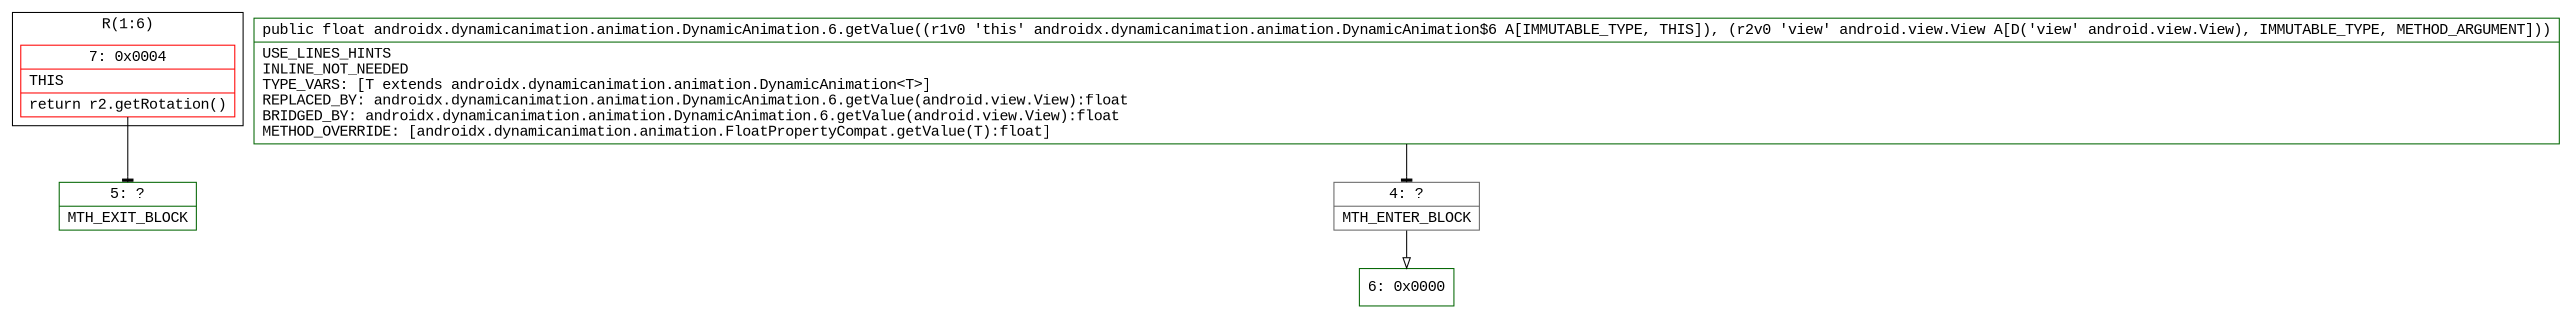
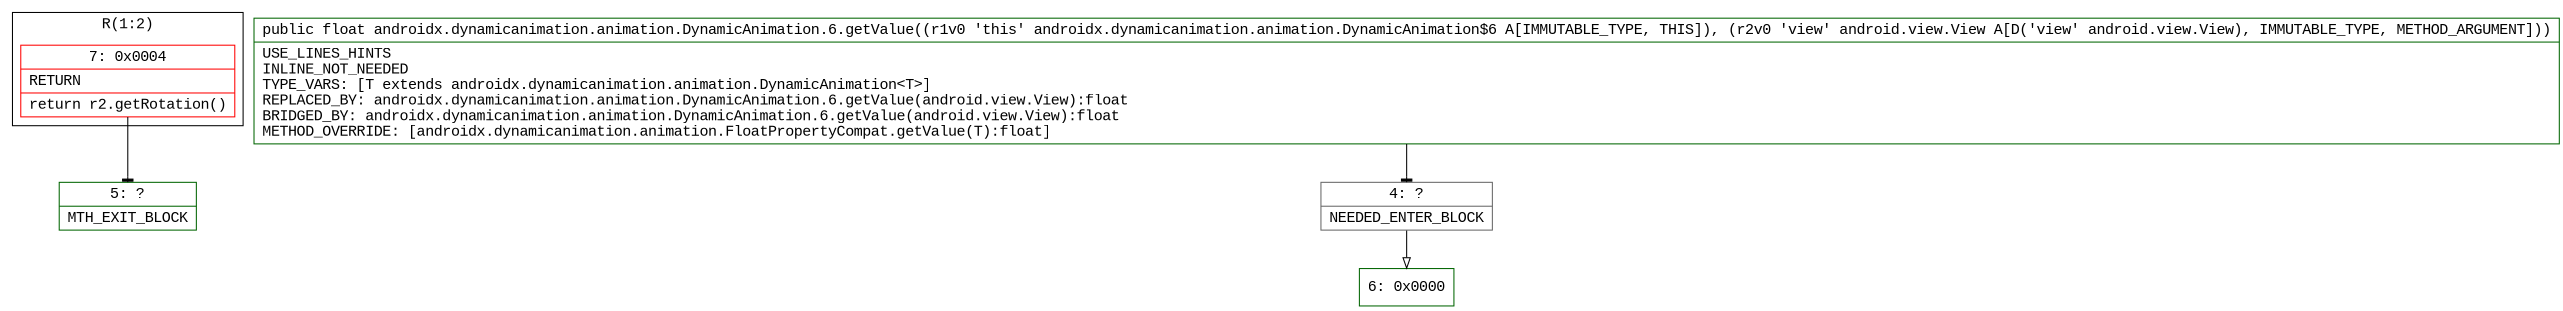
cluster "R(1:6)": label "R(1:6)" -> "R(1:2)"
node "7: 0x0004": text "THIS" -> "RETURN"
node "4: ?": text "MTH_ENTER_BLOCK" -> "NEEDED_ENTER_BLOCK"
